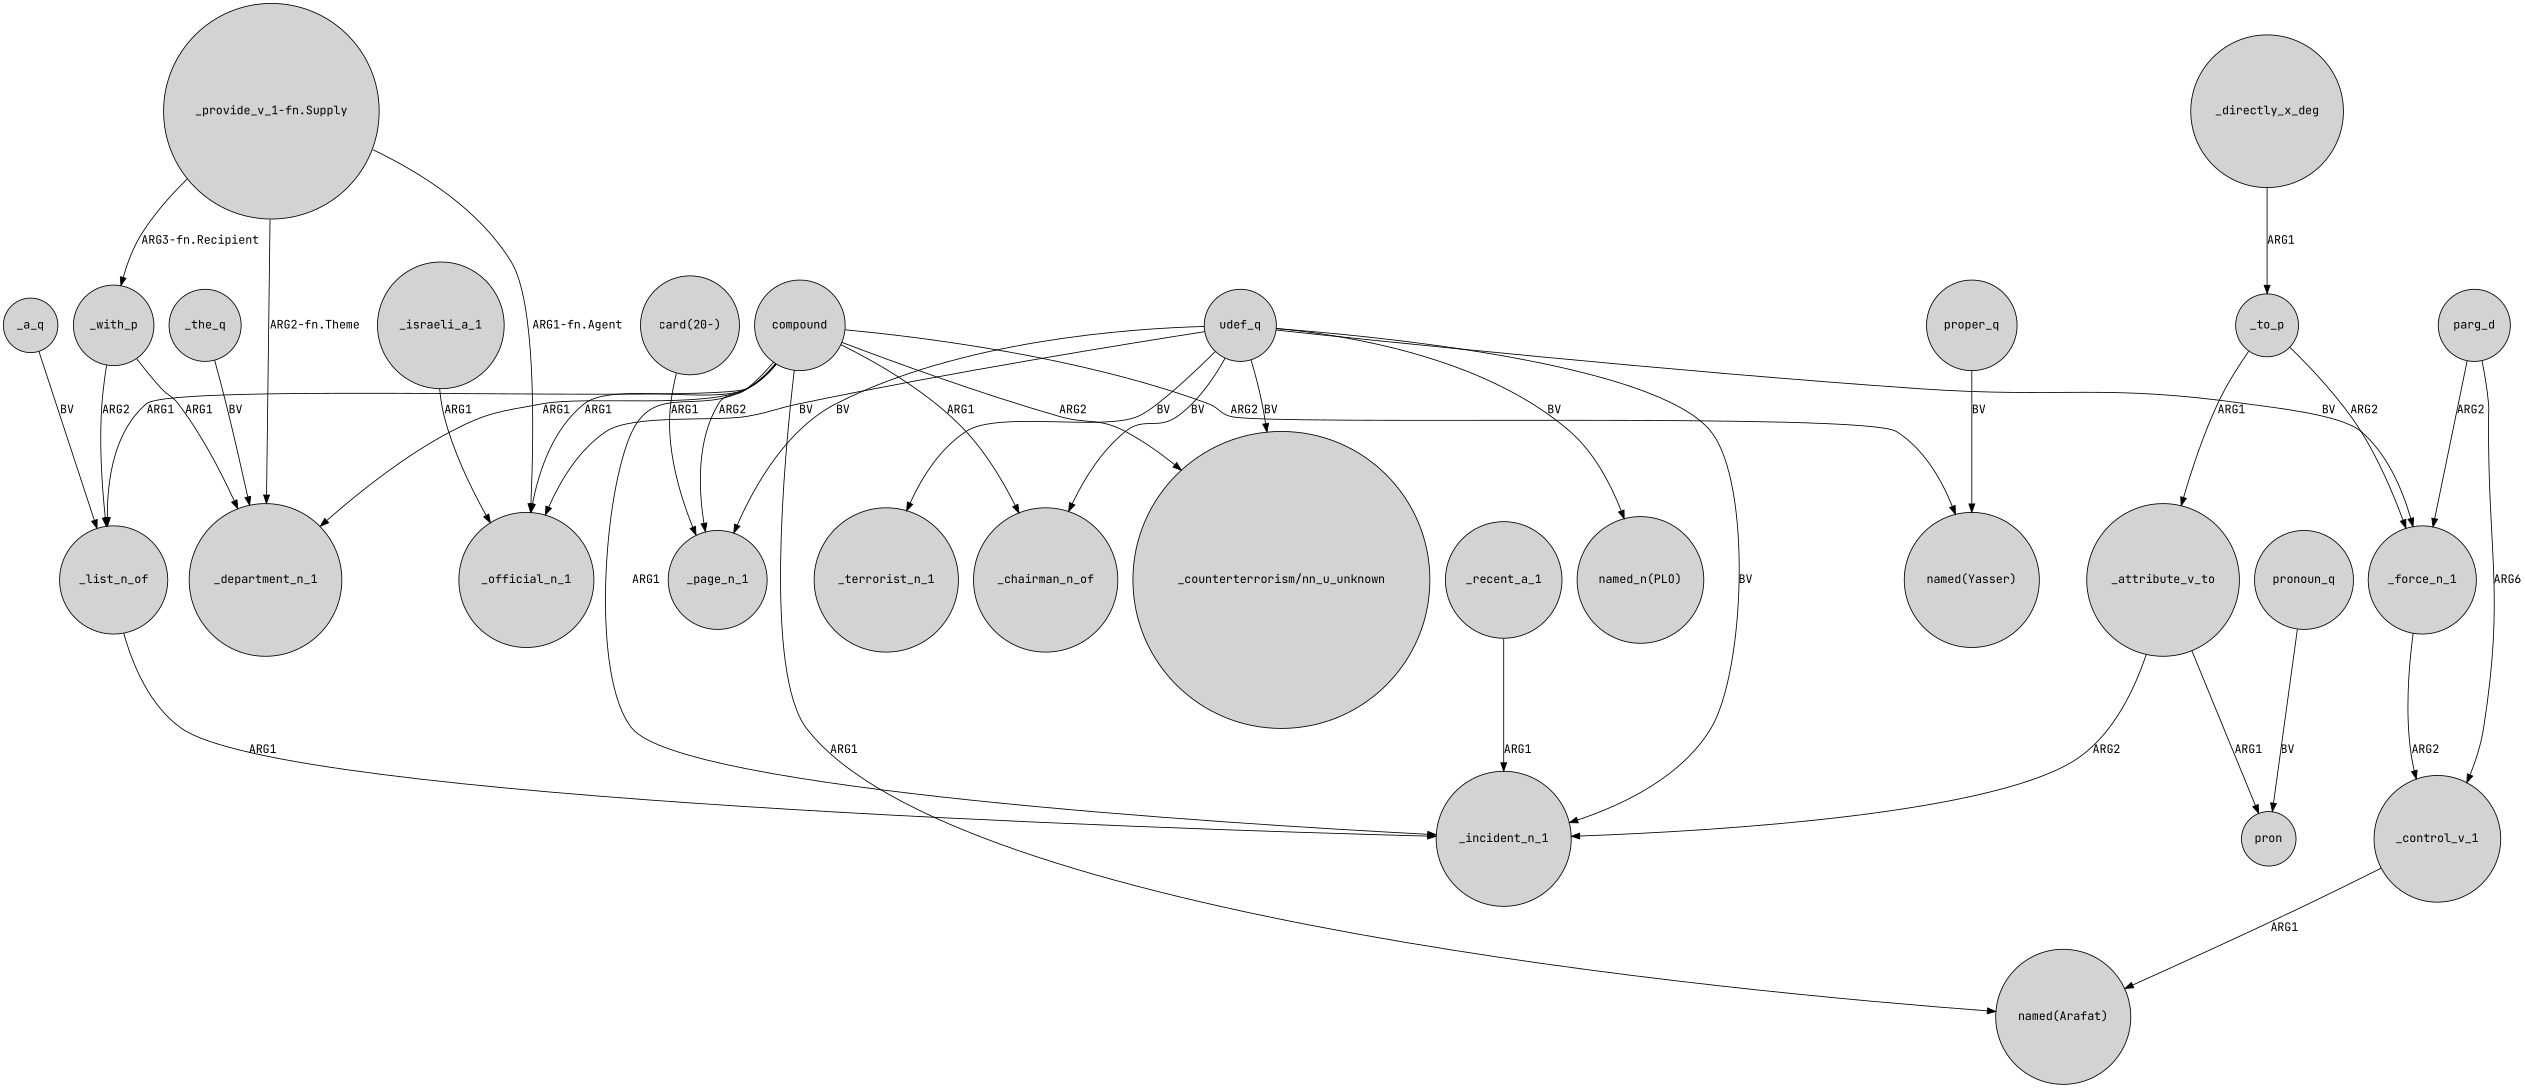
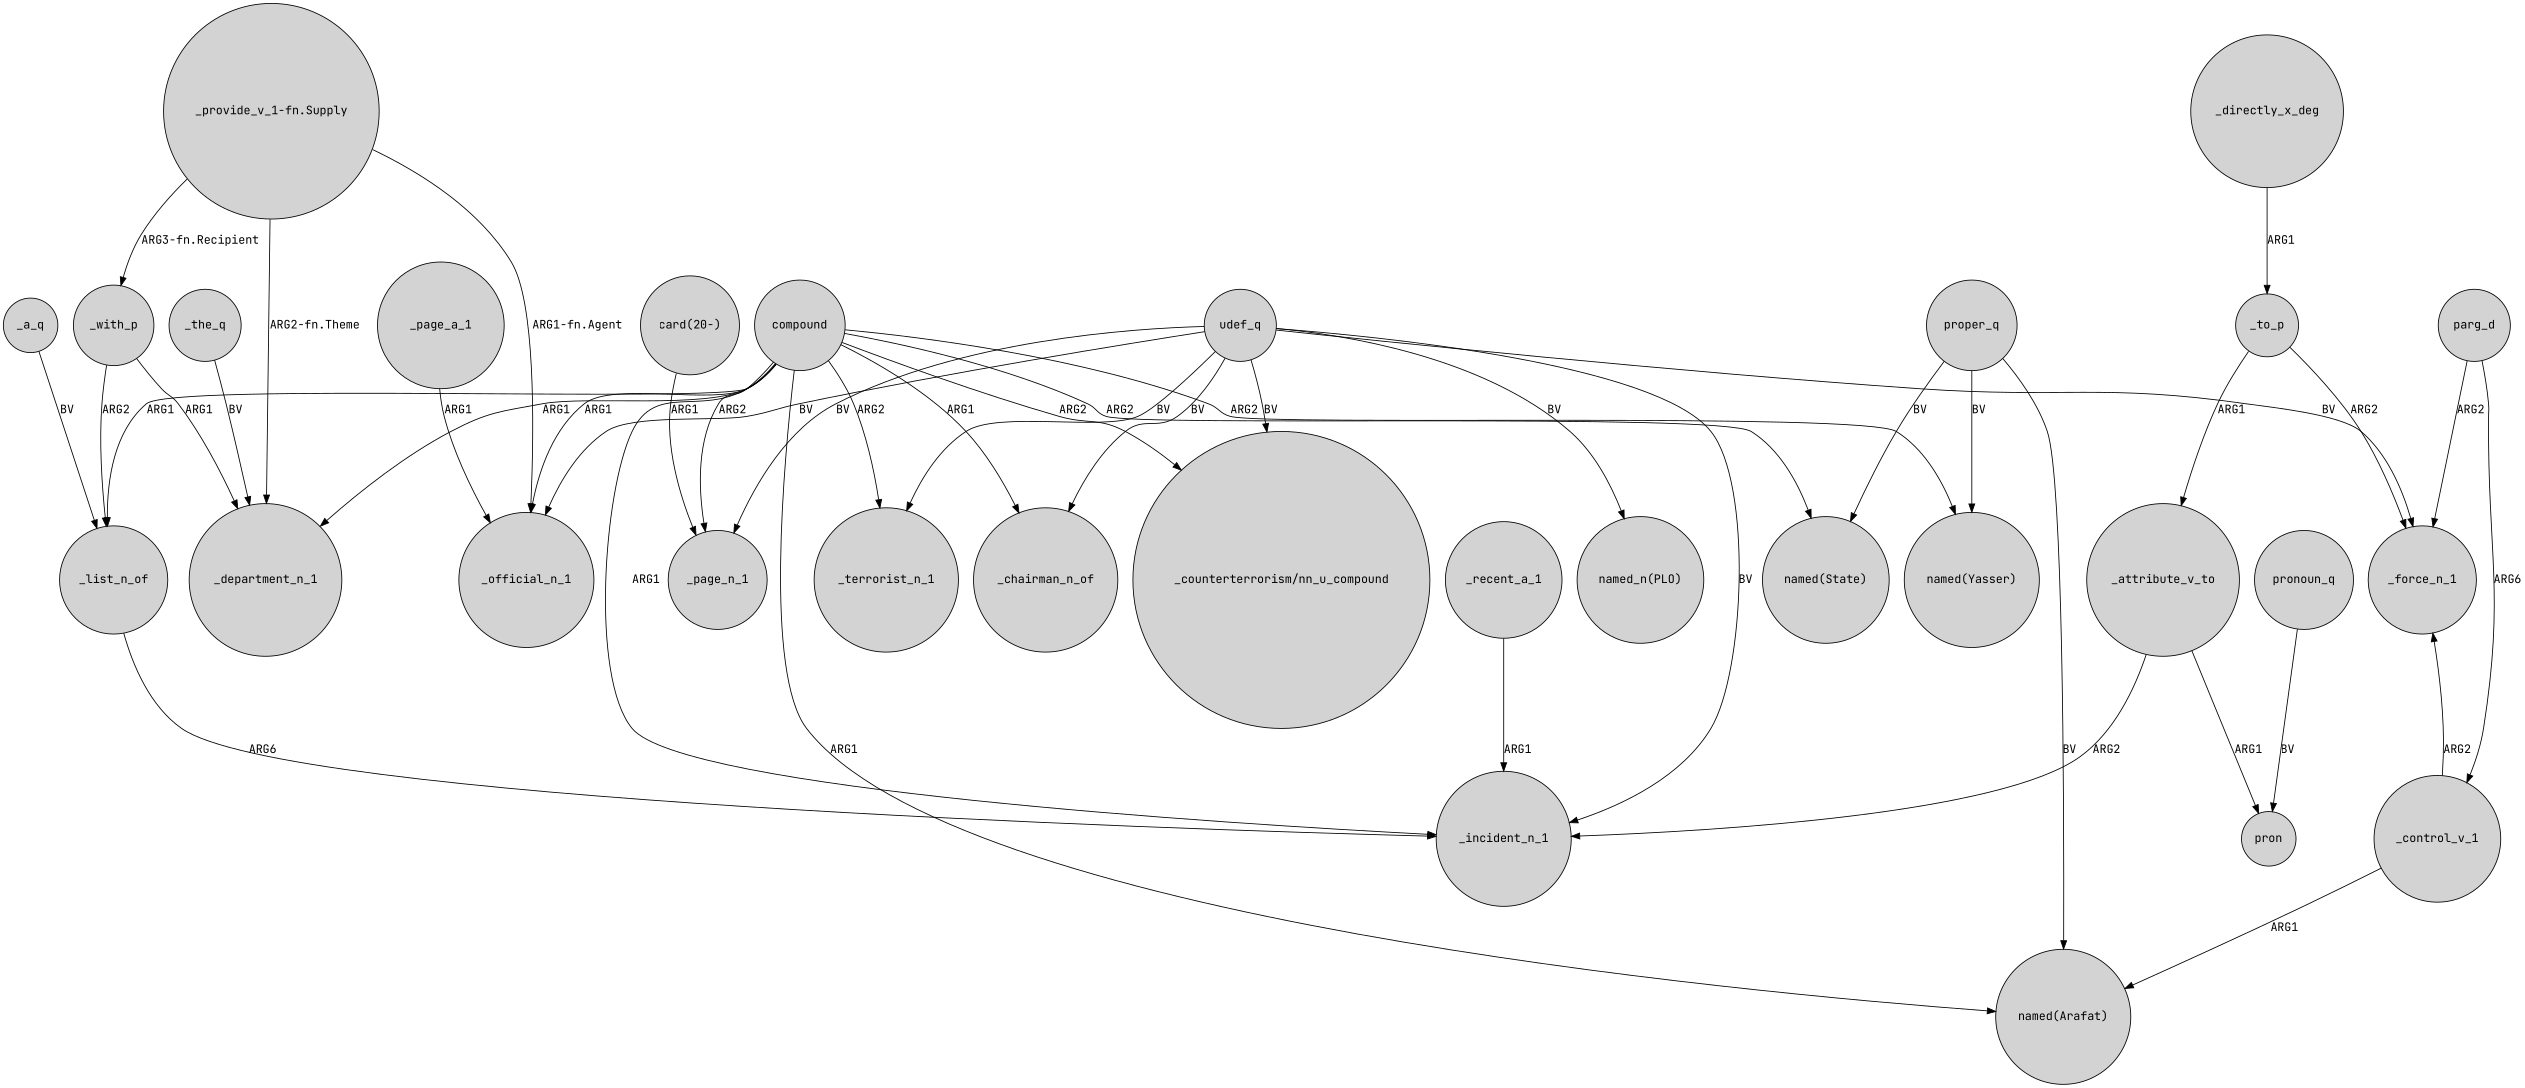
node "_israeli_a_1": label "_israeli_a_1" -> "_page_a_1"
edge "compound" -> "_terrorist_n_1": added, label "ARG2"
node "_counterterrorism/nn_u_unknown": label "_counterterrorism/nn_u_unknown" -> "_counterterrorism/nn_u_compound"
node "named(State)": added
edge "proper_q" -> "named(Arafat)": added, label "BV"
edge "_force_n_1" -> "_control_v_1": reversed
edge "_list_n_of" -> "_incident_n_1": label "ARG1" -> "ARG6"
